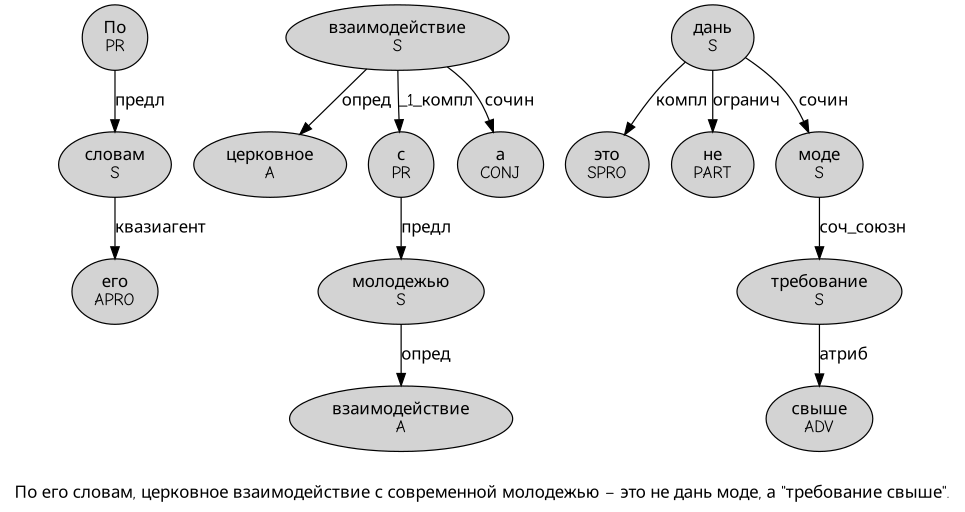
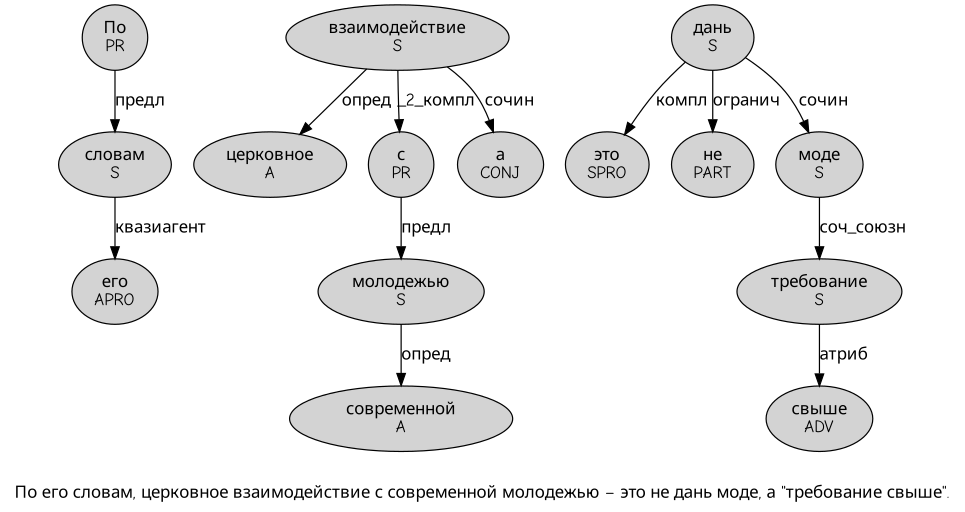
edge "взаимодействие S" -> "с PR": label "_1_компл" -> "_2_компл"
node "взаимодействие A": label "взаимодействие A" -> "современной A"
